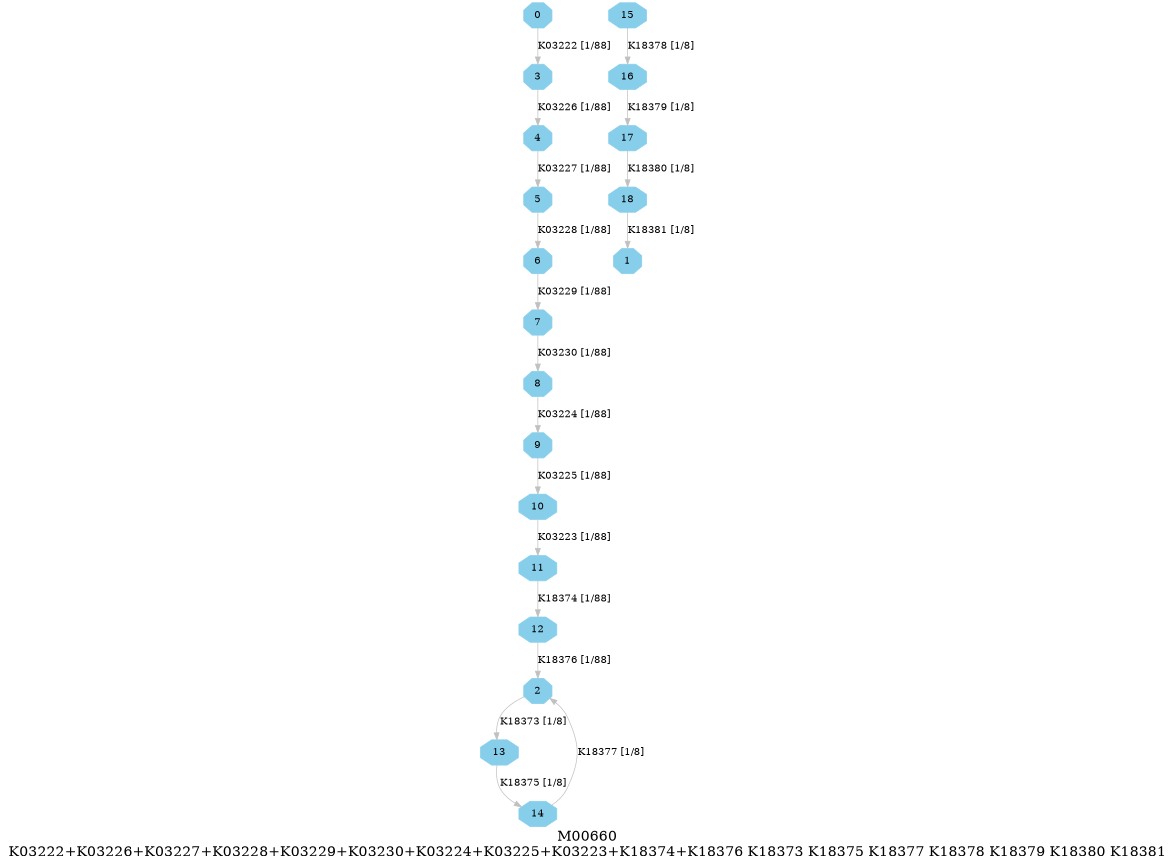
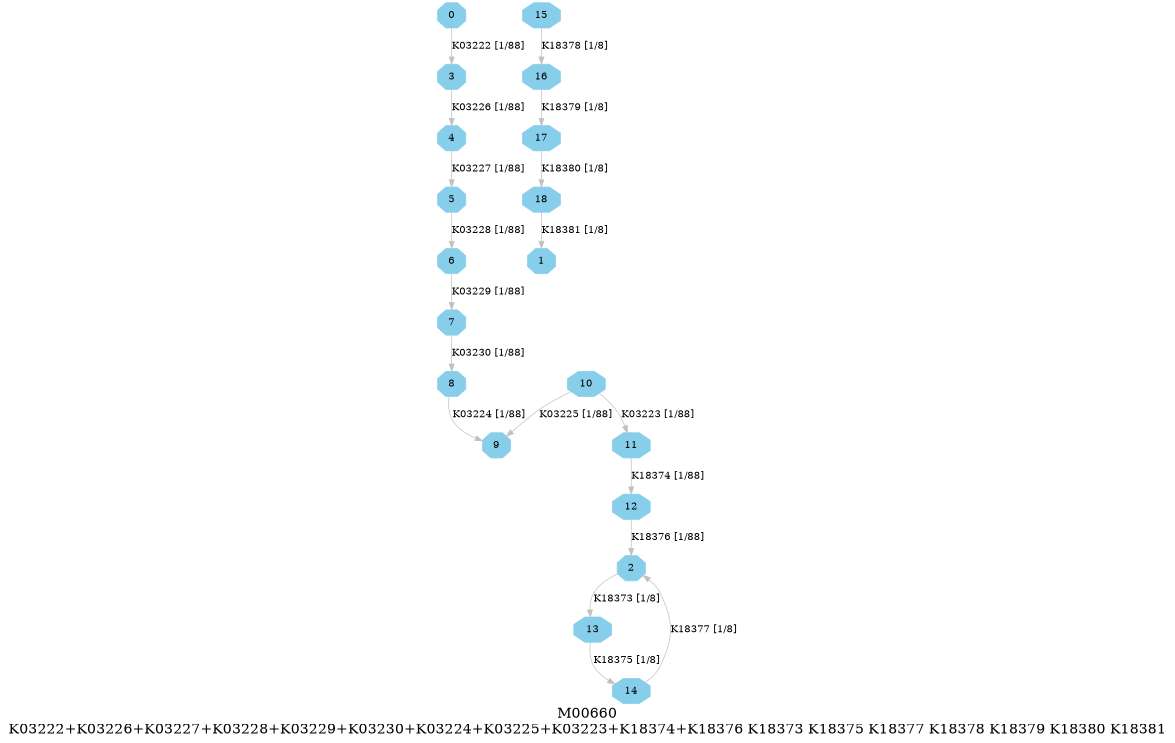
edge "9" -> "10": reversed
